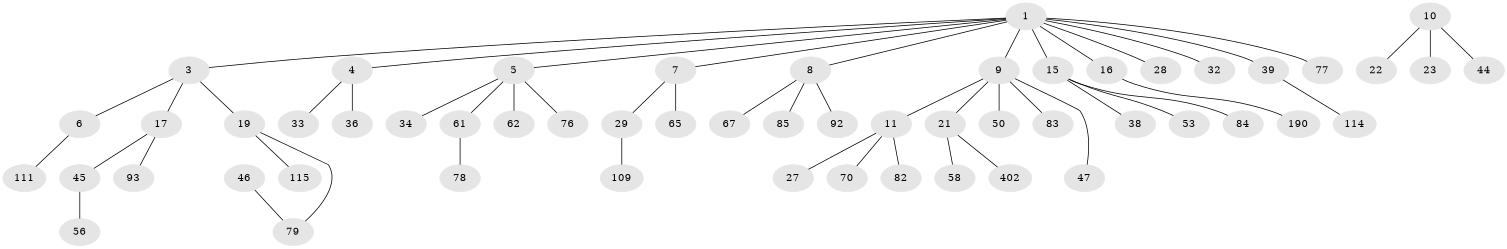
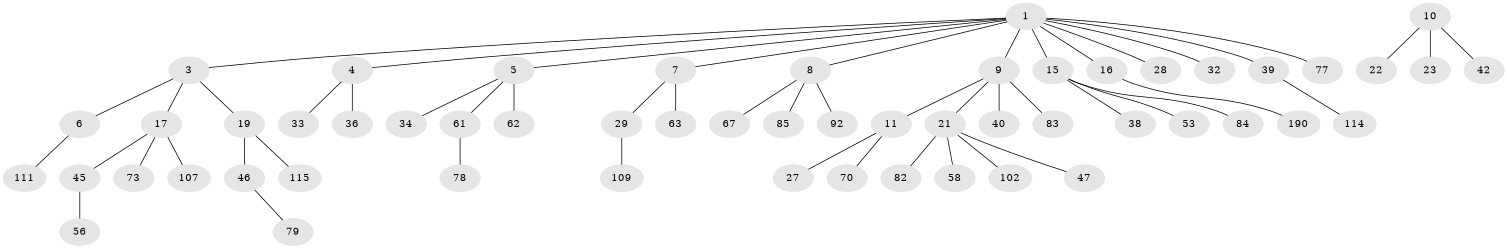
node "44": label "44" -> "42"
edge "9" -- "47": now "21" -- "47"
node "76": removed
node "65": label "65" -> "63"
node "50": label "50" -> "40"
edge "11" -- "82": now "21" -- "82"
edge "19" -- "79": now "19" -- "46"
node "93": label "93" -> "73"
node "107": added
node "402": label "402" -> "102"
